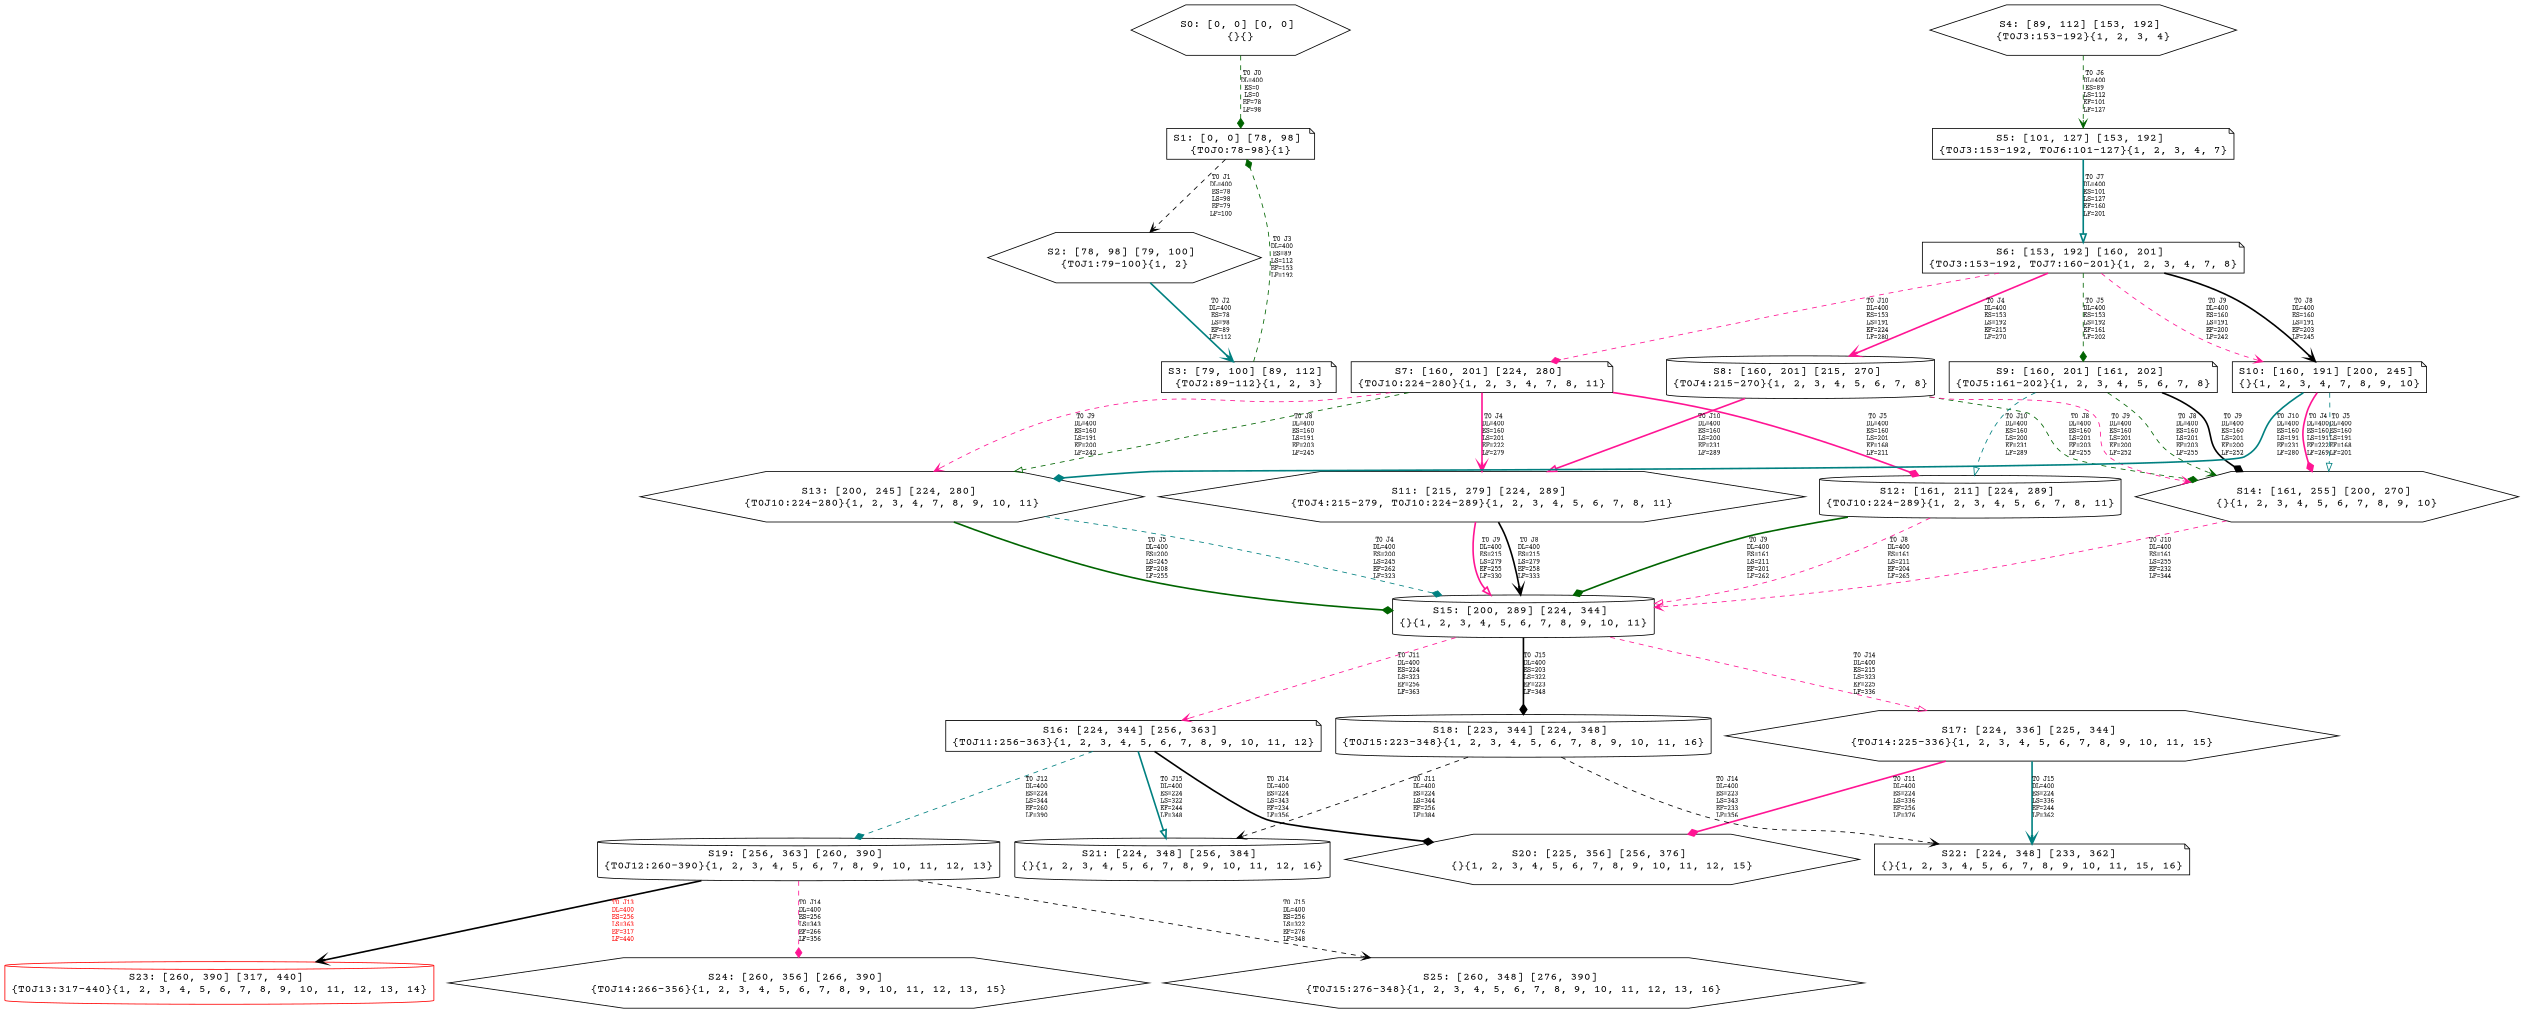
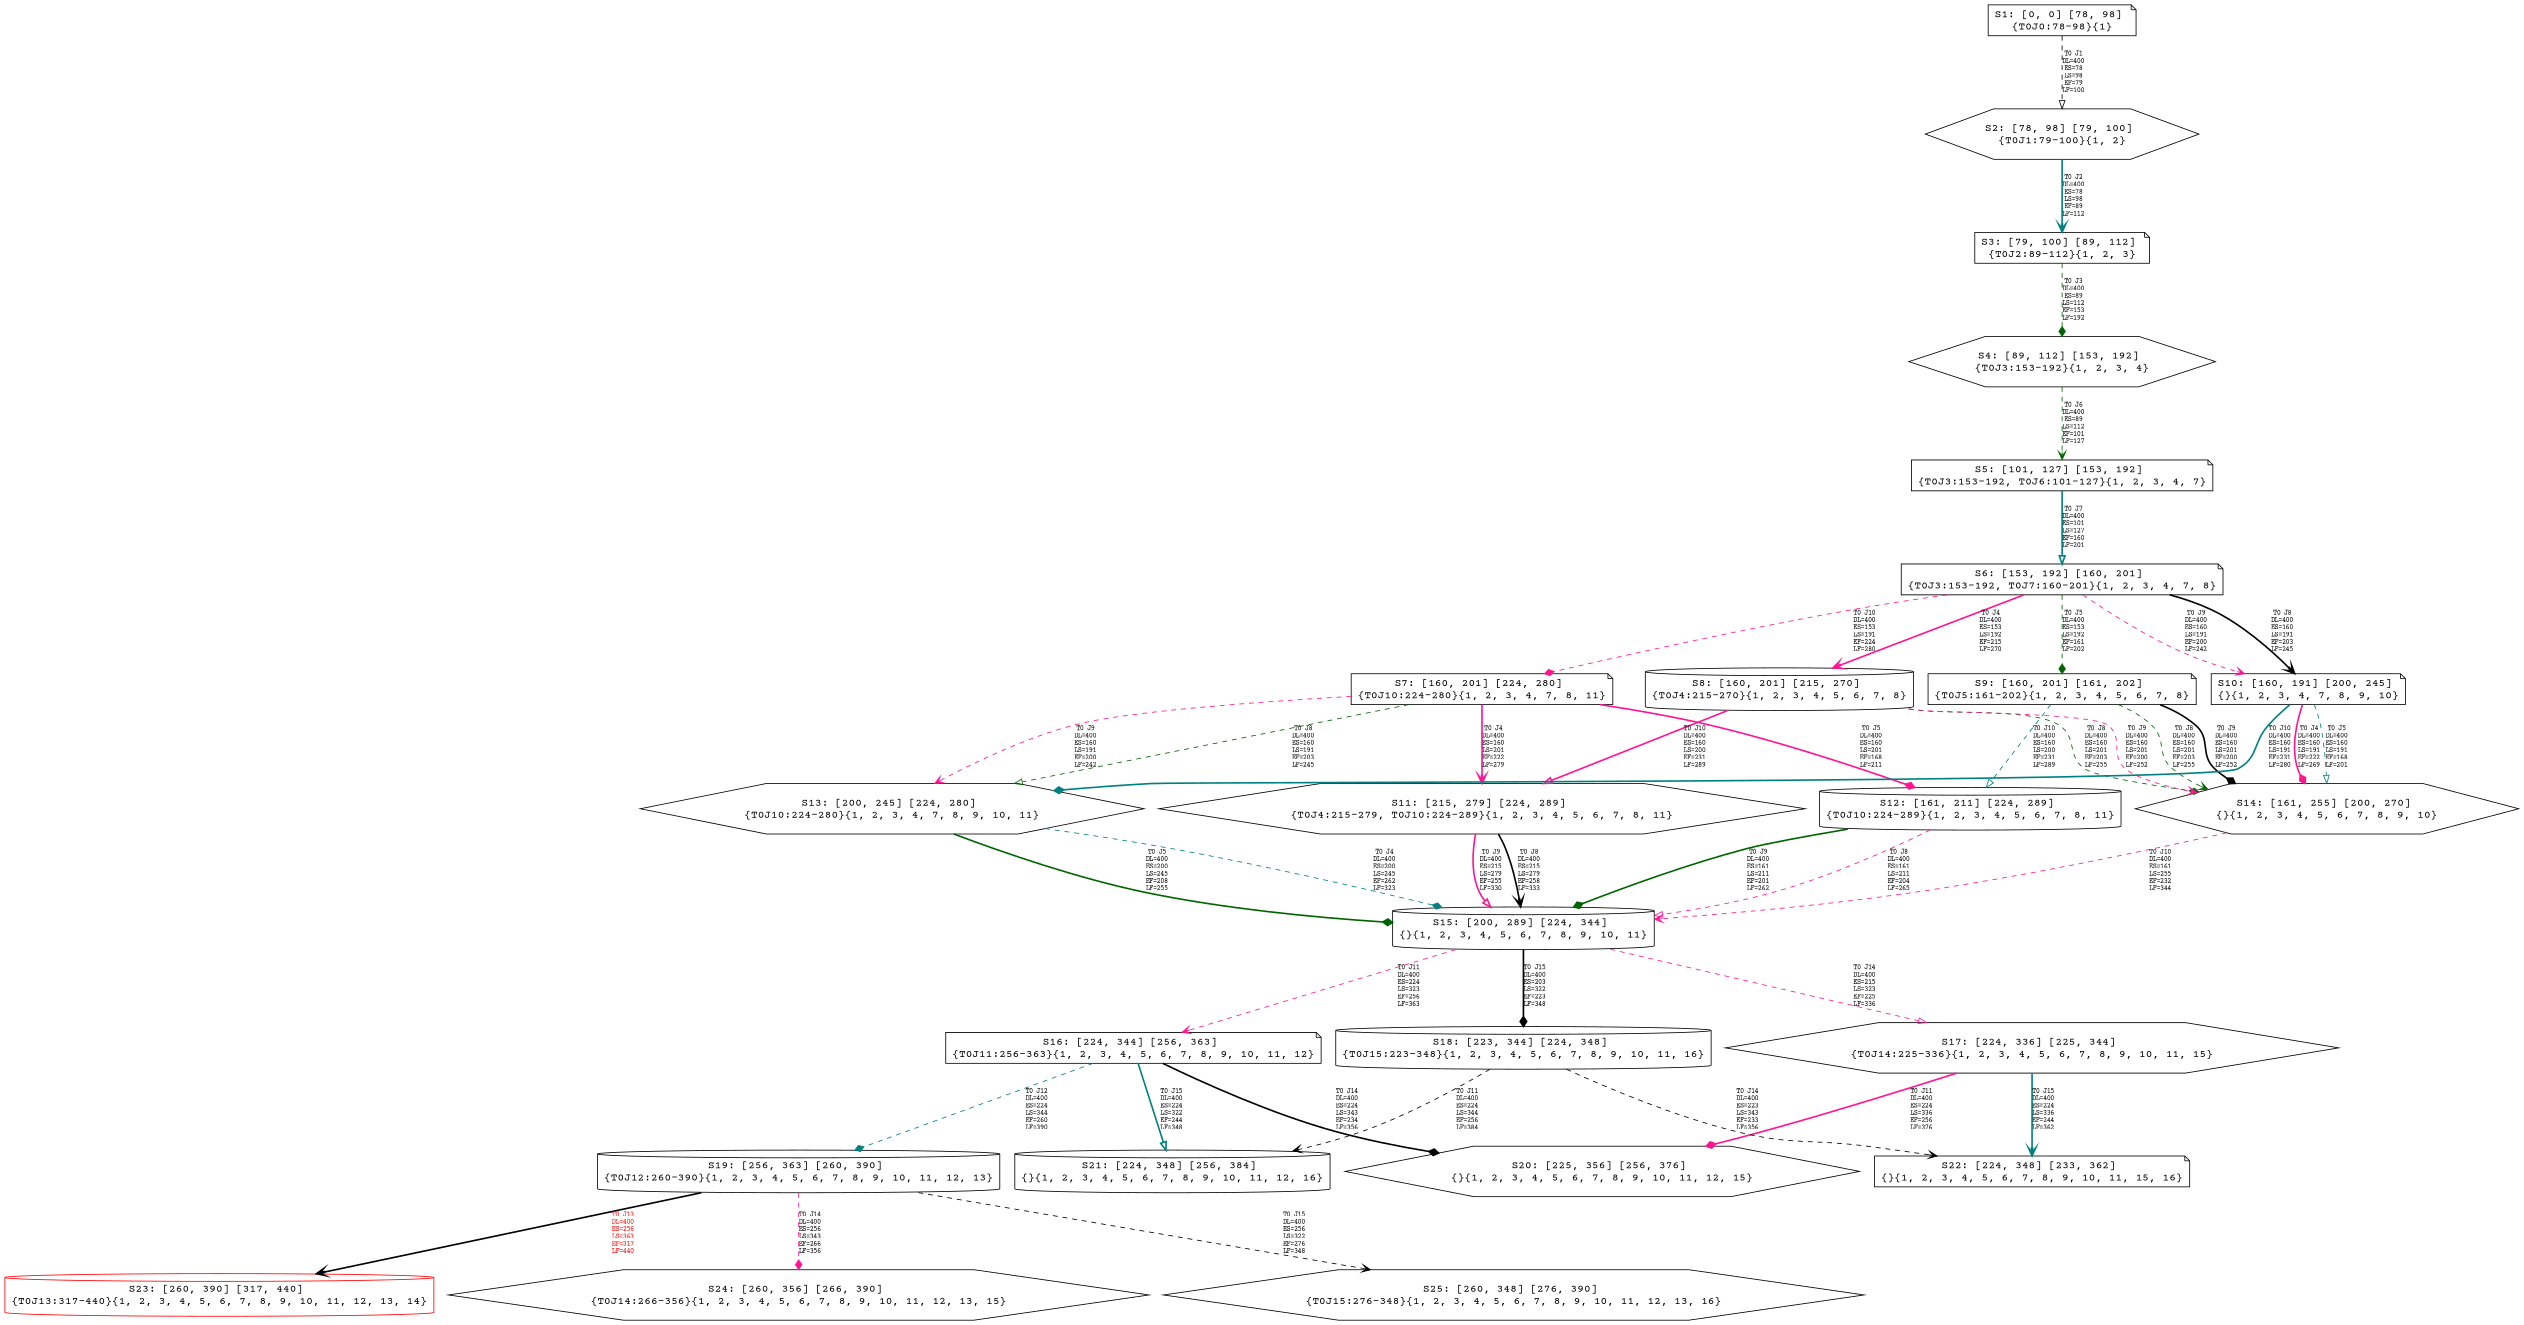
node "S0: [0, 0] [0, 0] {}{}": removed
edge "S1: [0, 0] [78, 98] {T0J0:78-98}{1}" -> "S2: [78, 98] [79, 100] {T0J1:79-100}{1, 2}": arrowhead vee -> onormal
edge "S3: [79, 100] [89, 112] {T0J2:89-112}{1, 2, 3}" -> "S1: [0, 0] [78, 98] {T0J0:78-98}{1}": now "S3: [79, 100] [89, 112] {T0J2:89-112}{1, 2, 3}" -> "S4: [89, 112] [153, 192] {T0J3:153-192}{1, 2, 3, 4}"
